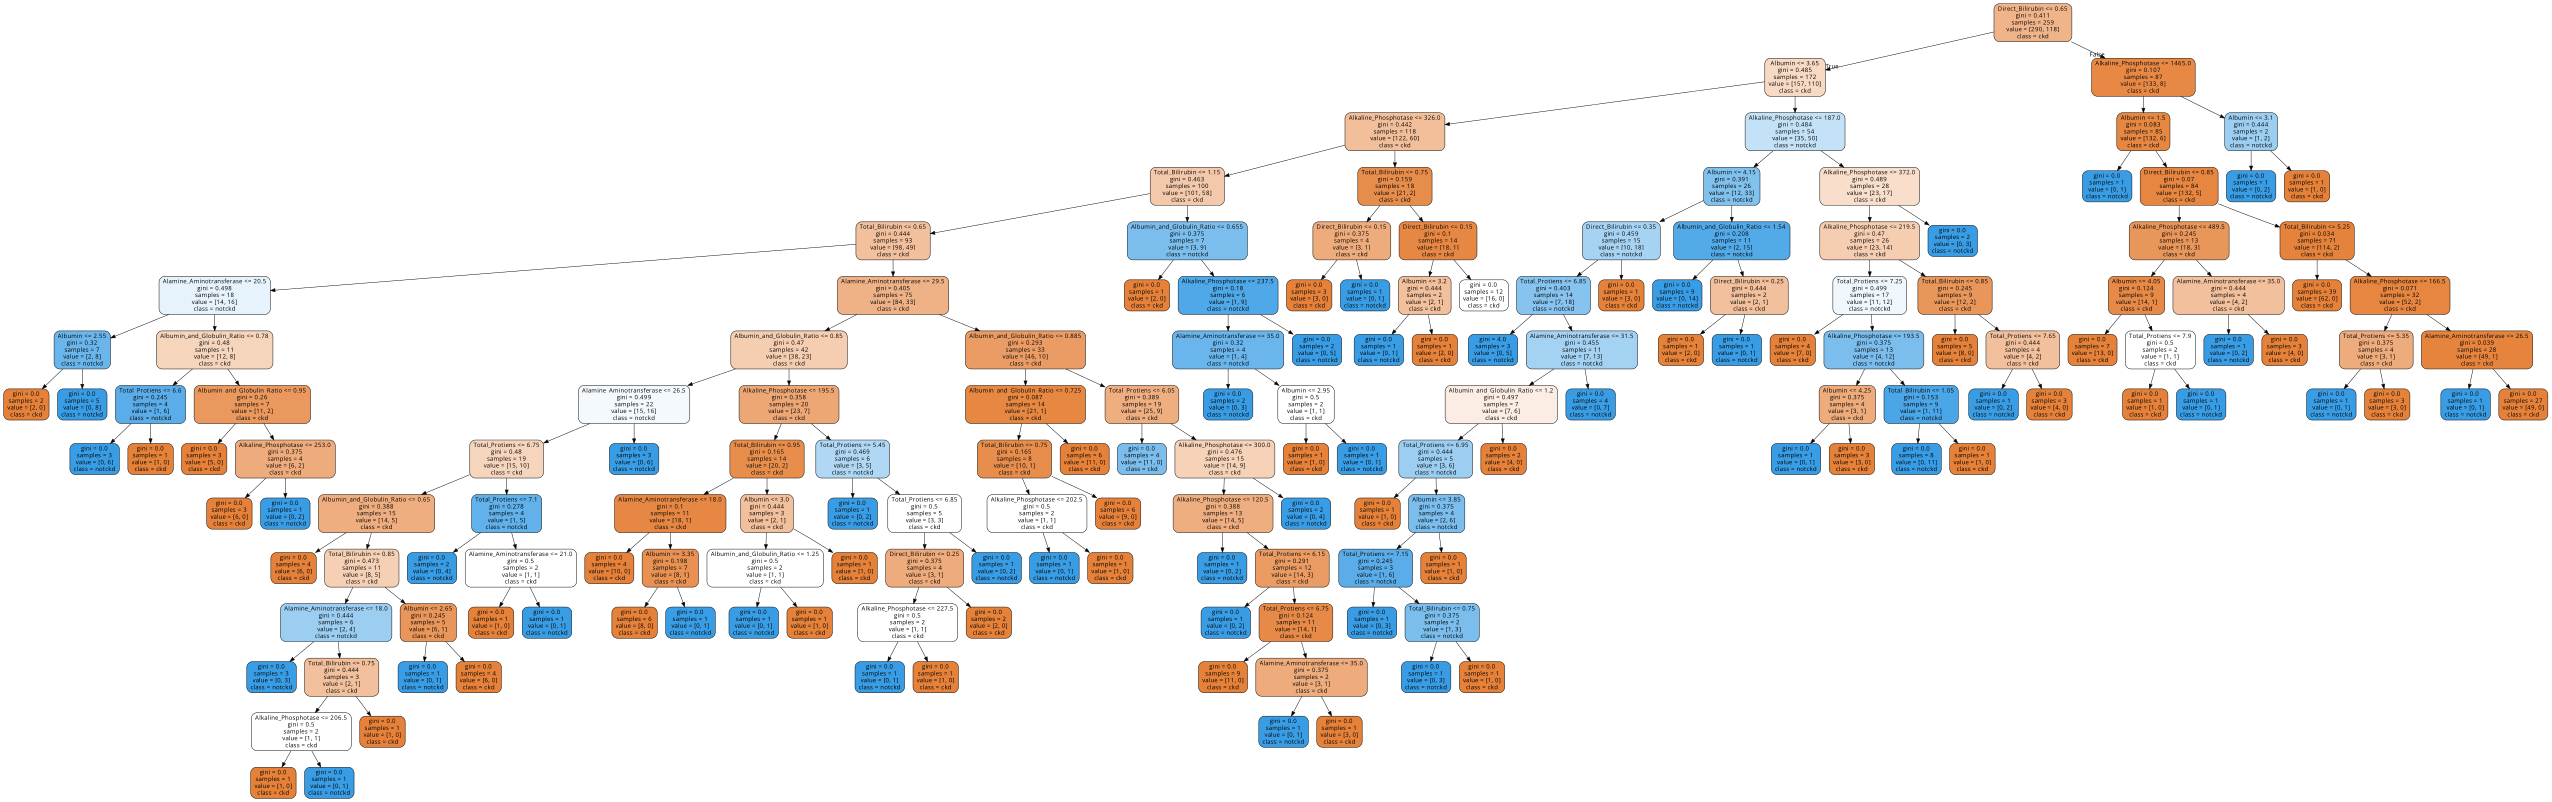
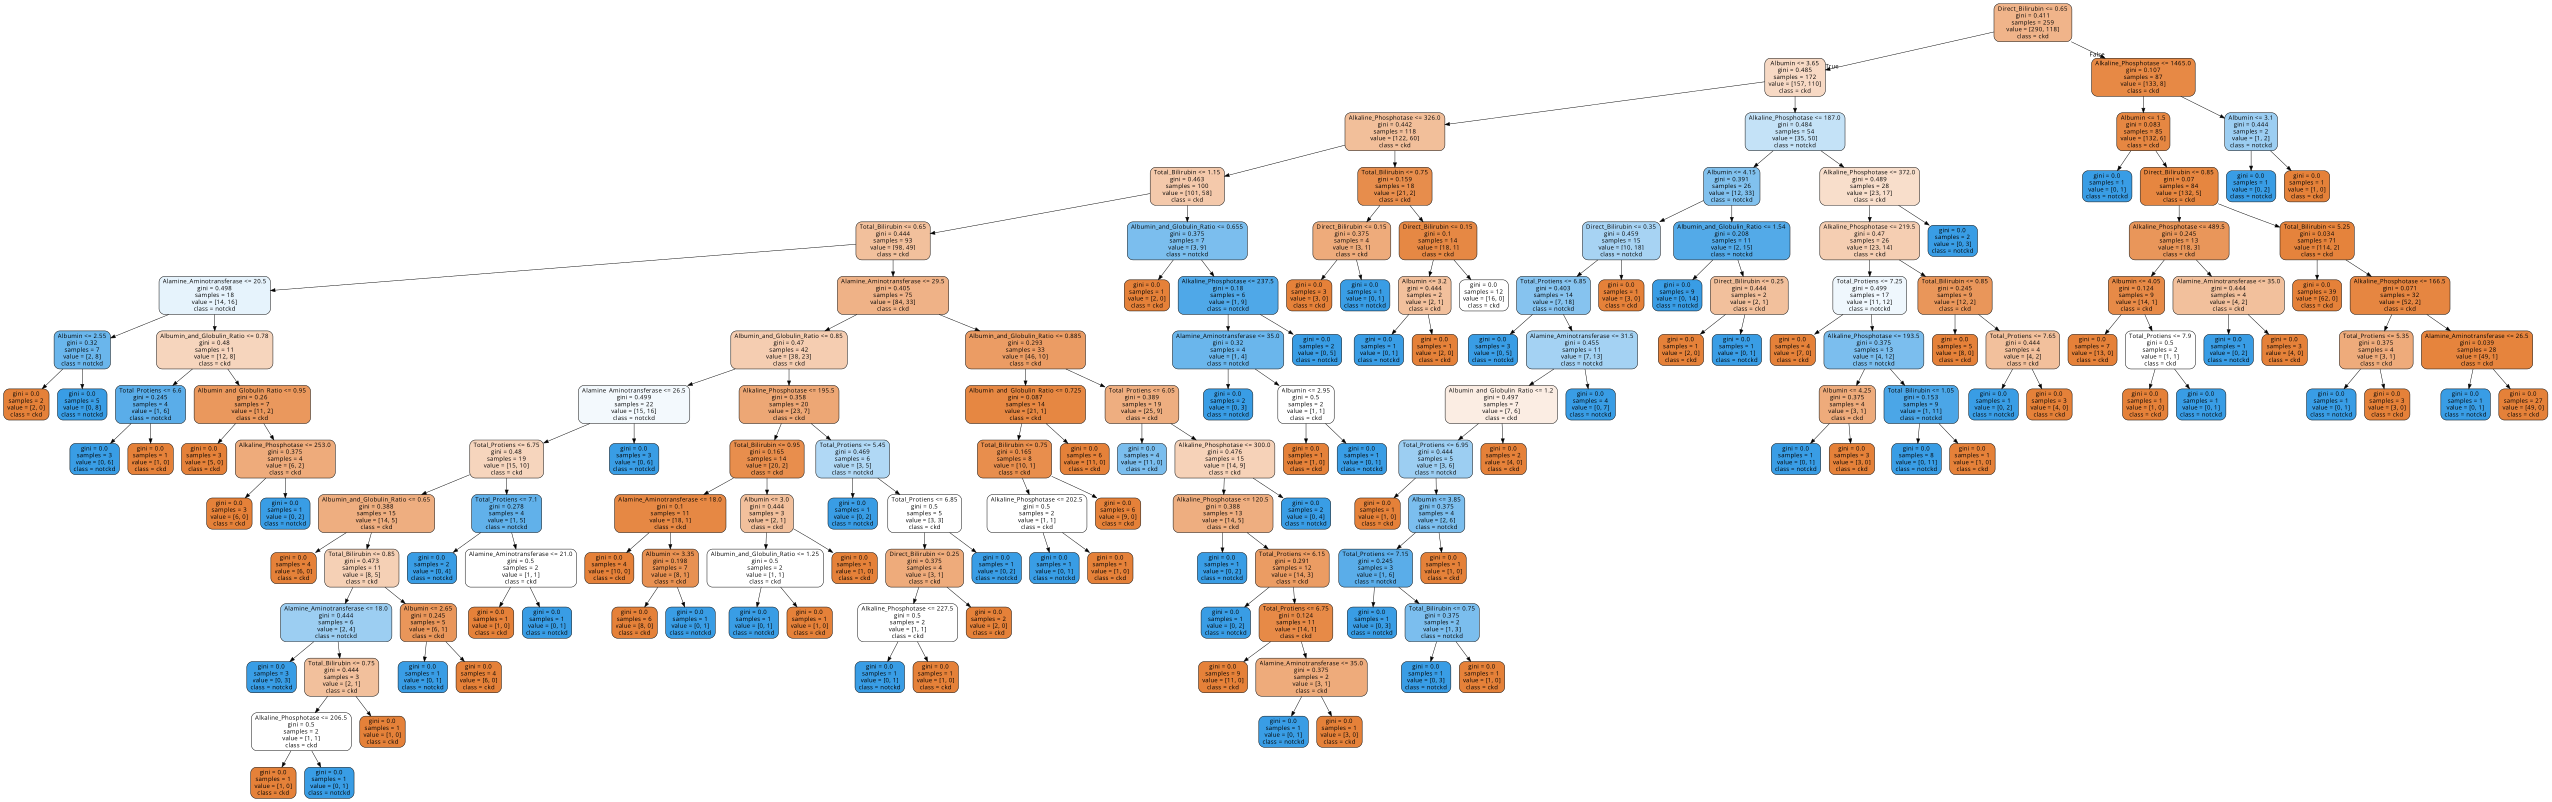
node "gini = 4.0 samples = 3 value = [0, 5] class = notckd": label "gini = 4.0 samples = 3 value = [0, 5] class = notckd" -> "gini = 0.0 samples = 3 value = [0, 5] class = notckd"
